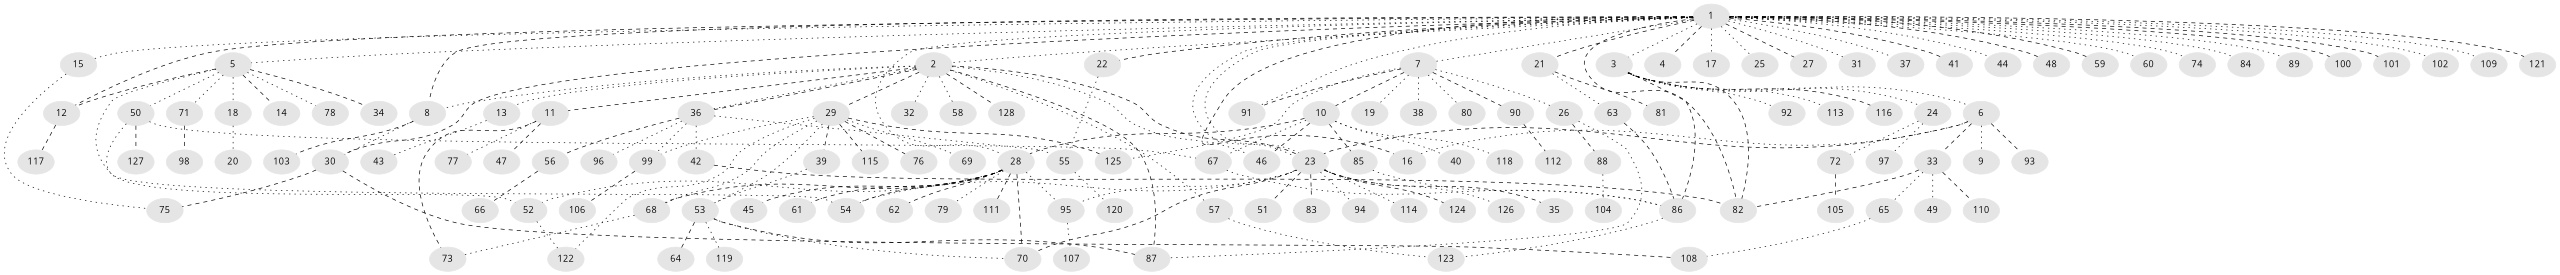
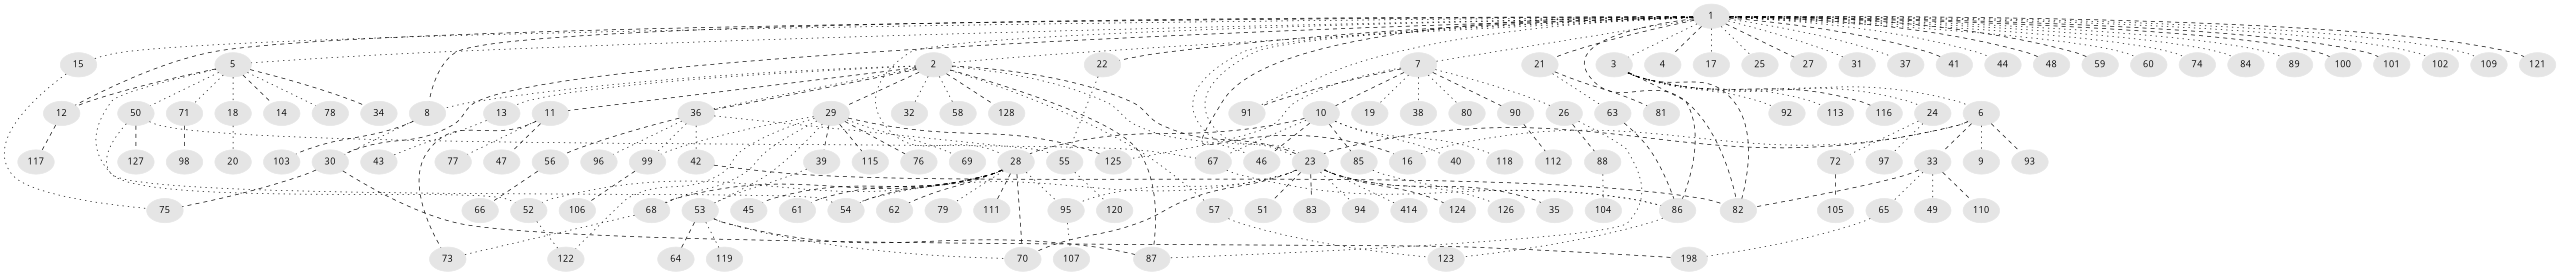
node "114": label "114" -> "414"
node "108": label "108" -> "198"
